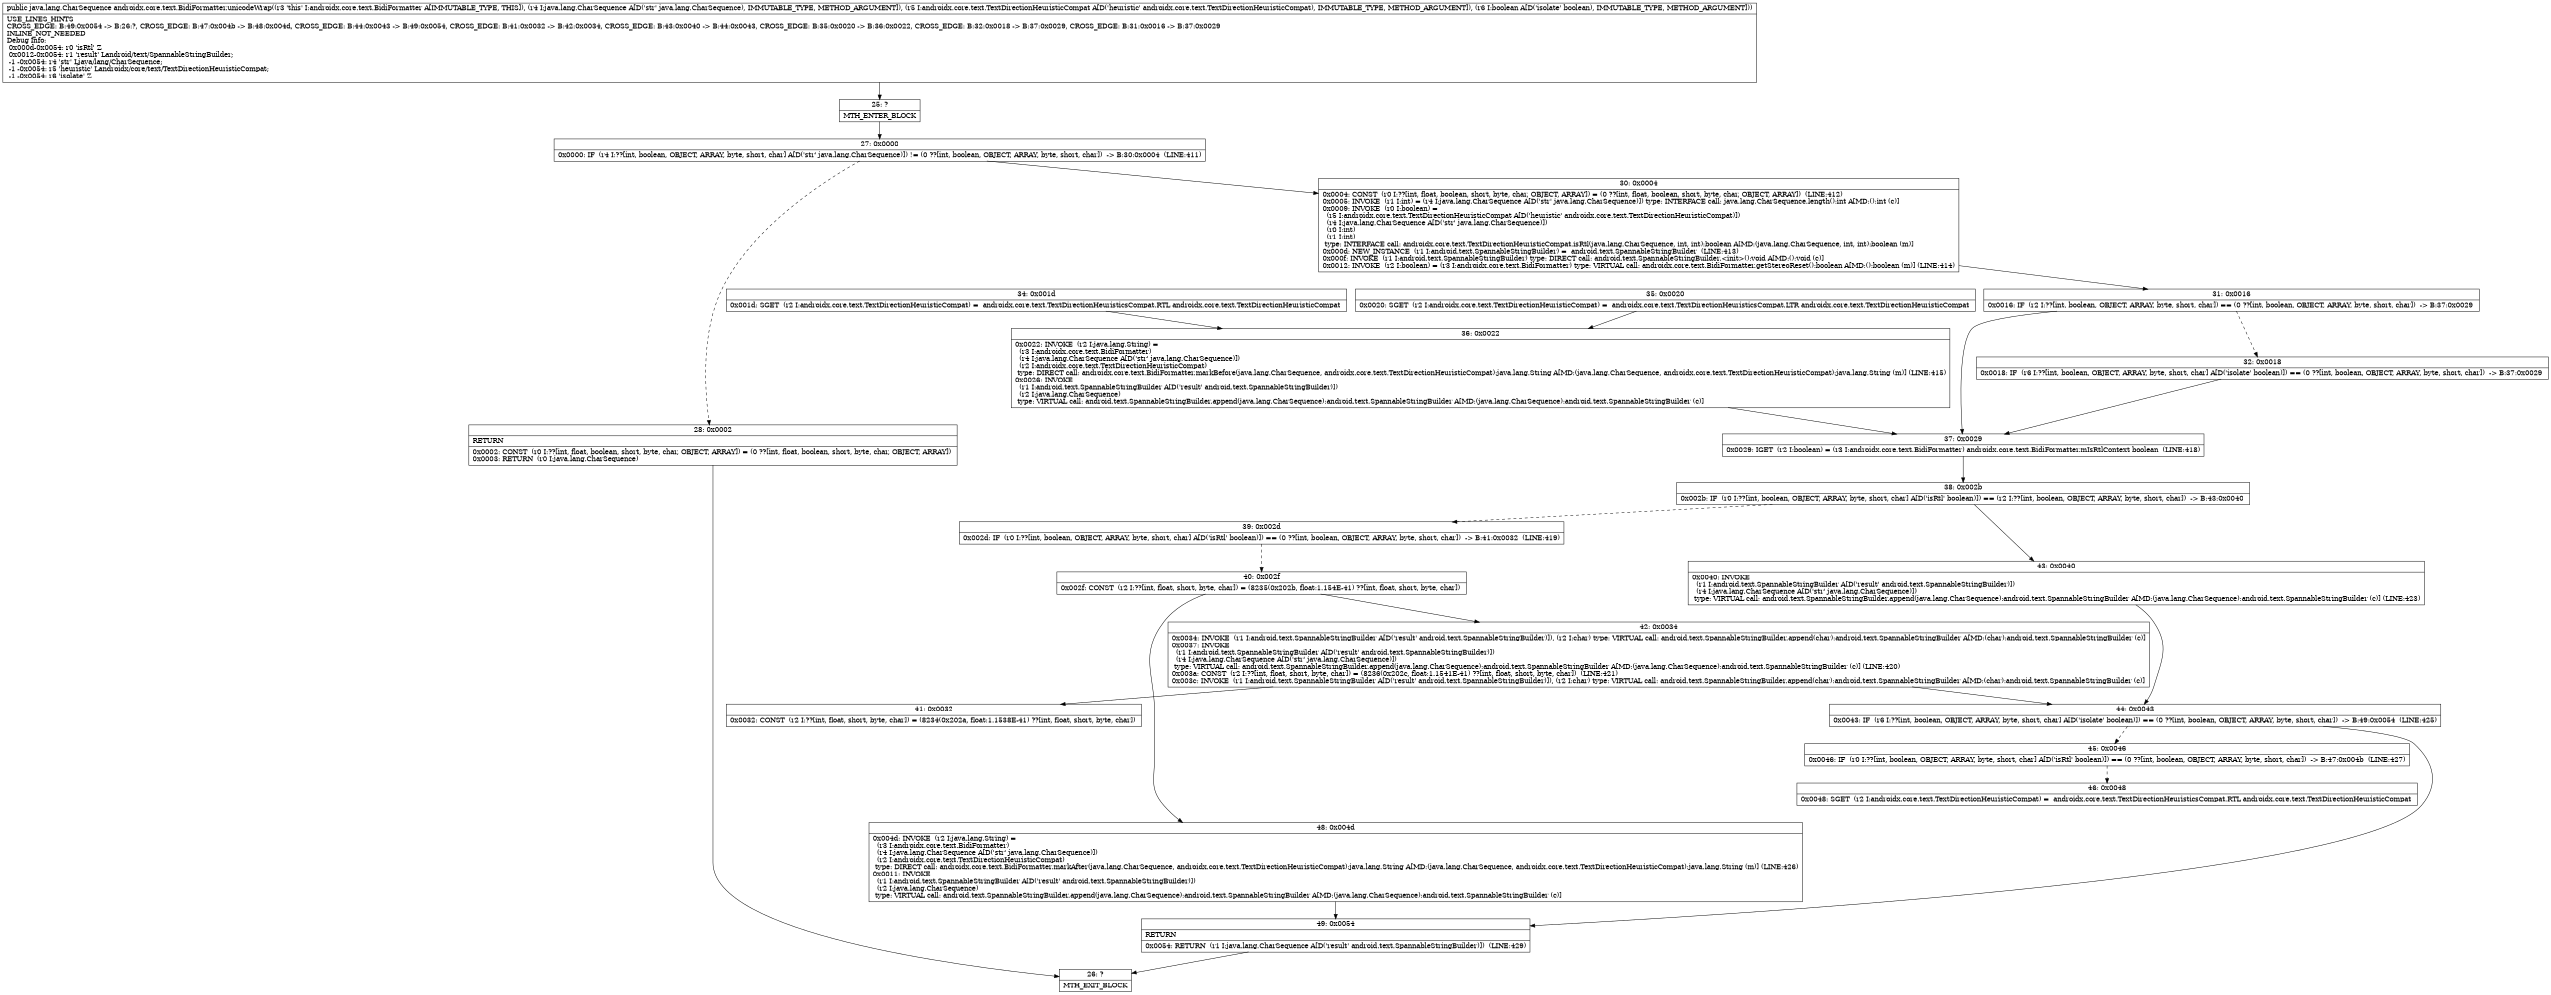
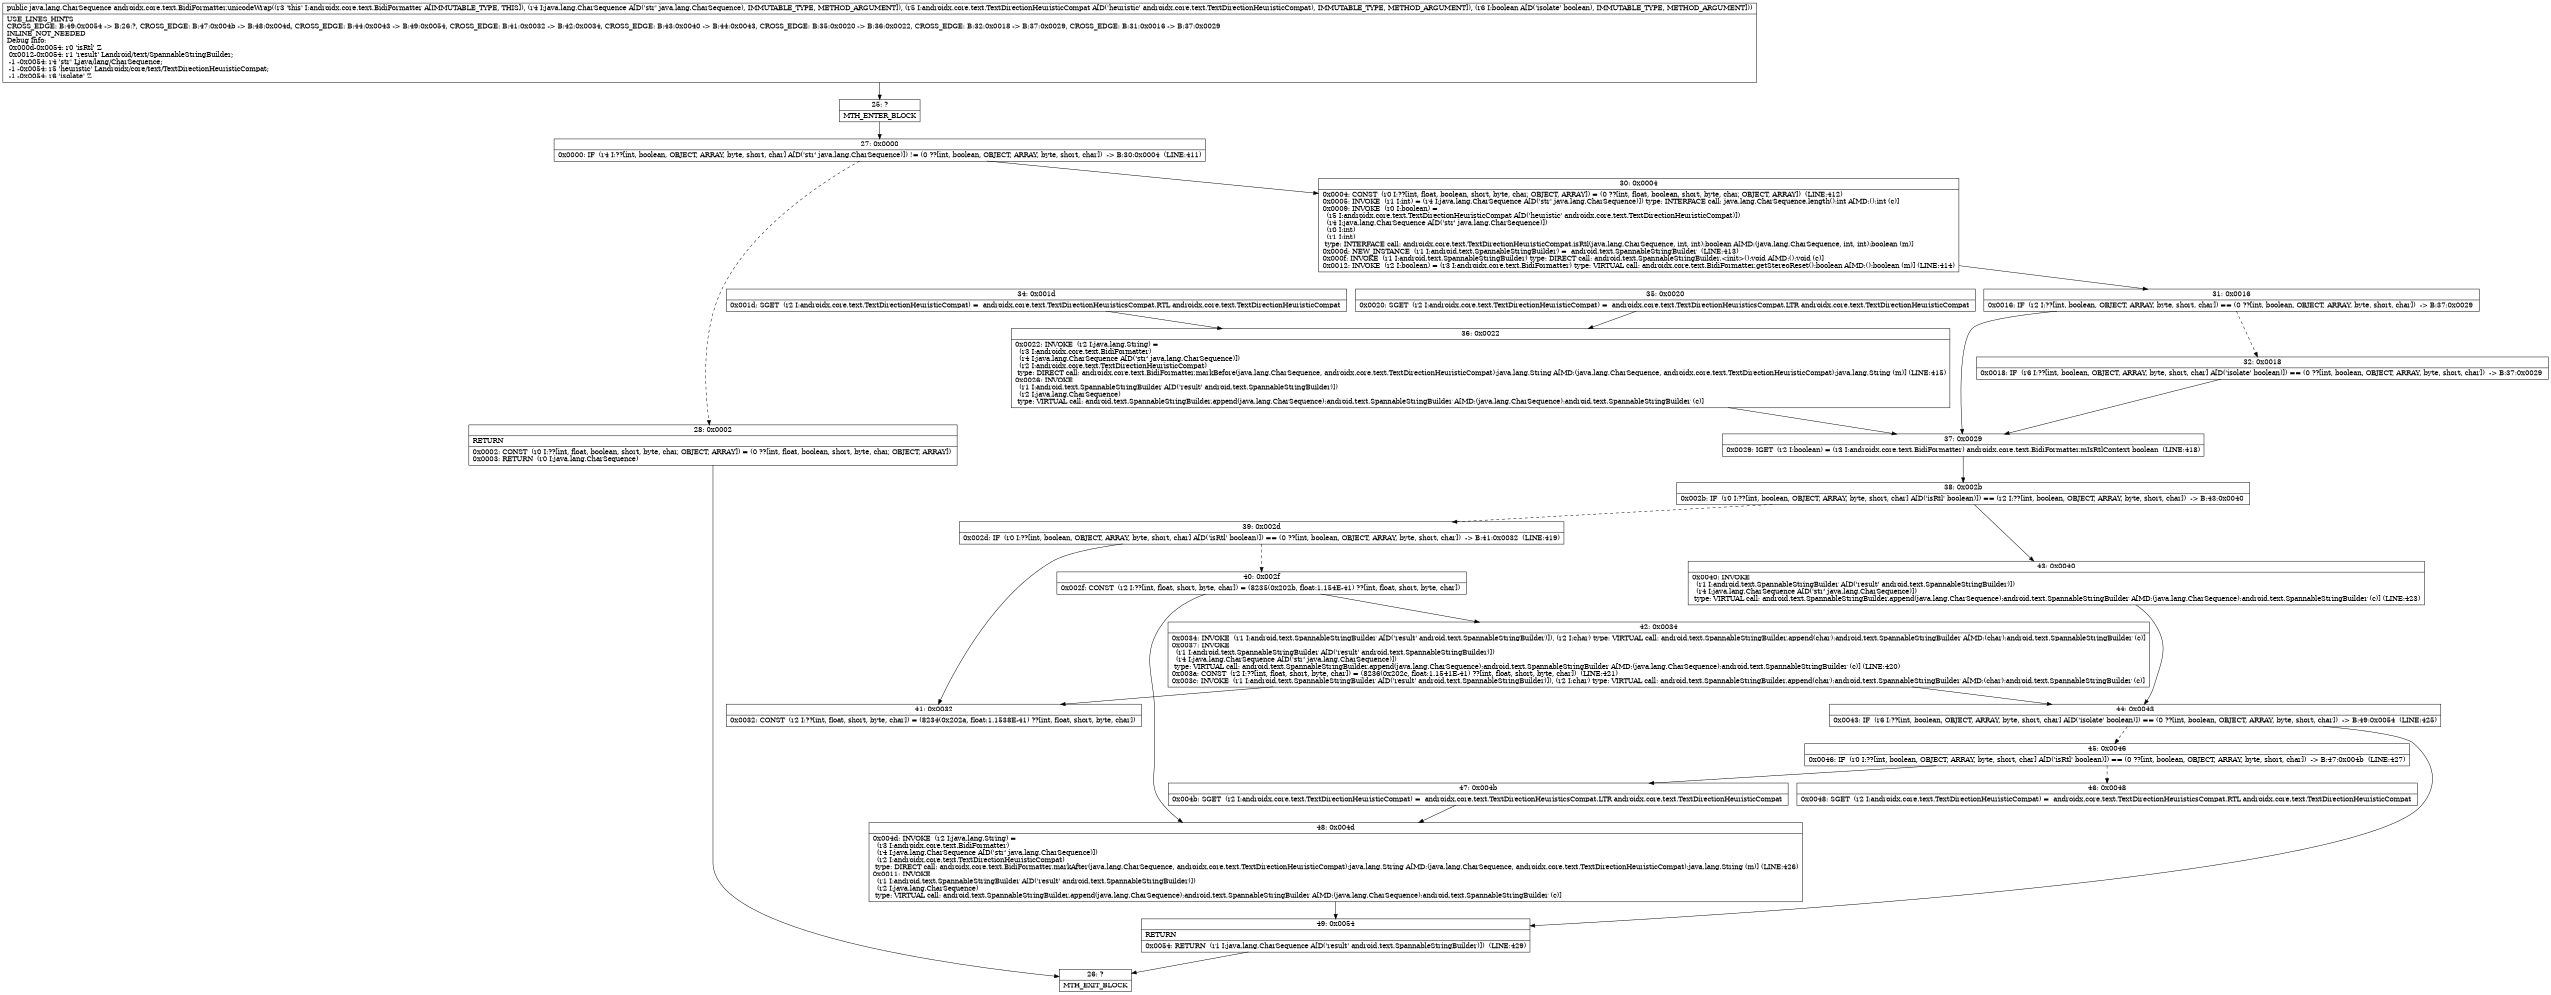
edge "39: 0x002d" -> "41: 0x0032": added
node "47: 0x004b": added
